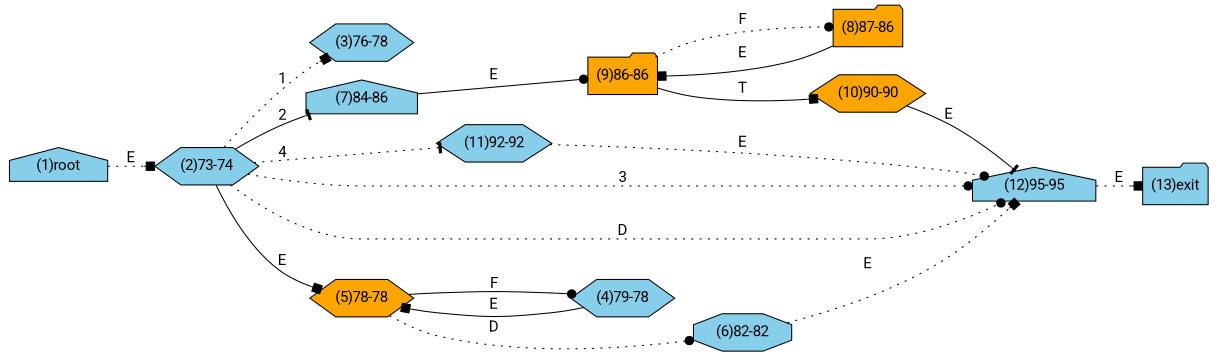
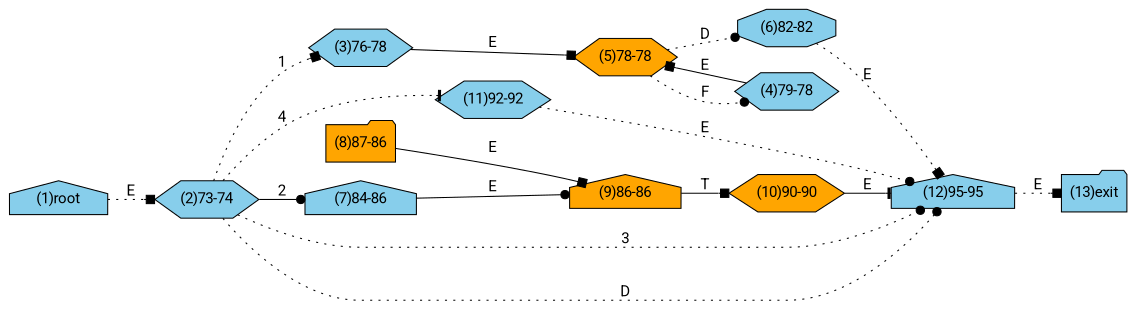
edge "(9)86-86" -> "(8)87-86": removed, label "F"
node "(9)86-86": shape folder -> house
edge "(2)73-74" -> "(7)84-86": arrowhead tee -> dot
edge "(2)73-74" -> "(5)78-78": now "(3)76-78" -> "(5)78-78"
edge "(5)78-78" -> "(4)79-78": style solid -> dotted
